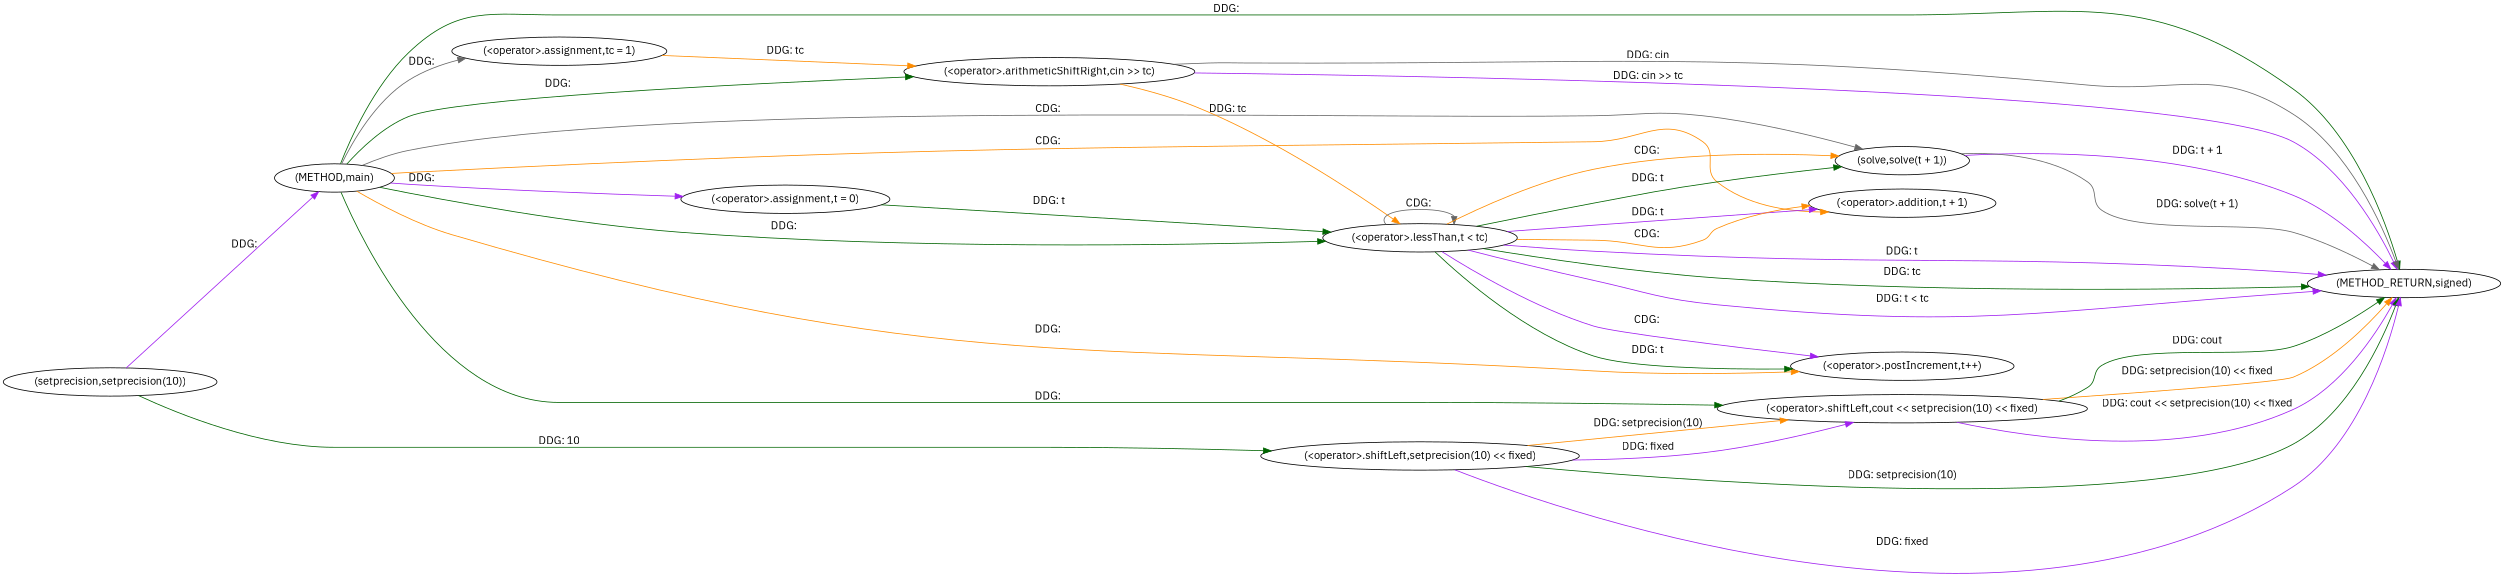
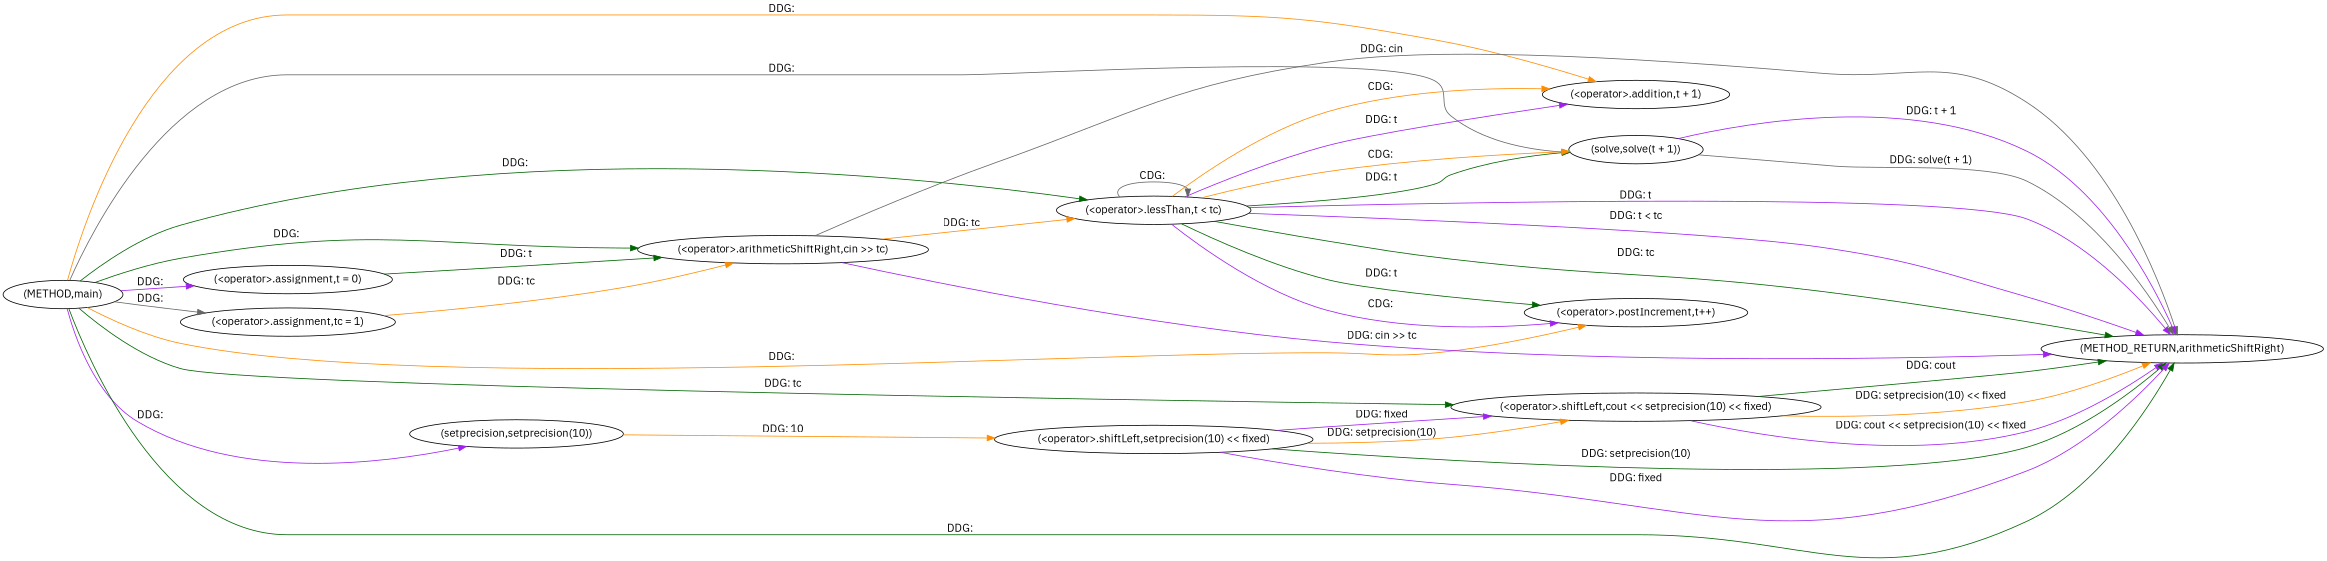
edge "(METHOD,main)" -> "(solve,solve(t + 1))": label "CDG: " -> "DDG: "
edge "(METHOD,main)" -> "(<operator>.addition,t + 1)": label "CDG: " -> "DDG: "
edge "(<operator>.assignment,t = 0)" -> "(<operator>.lessThan,t < tc)": now "(<operator>.assignment,t = 0)" -> "(<operator>.arithmeticShiftRight,cin >> tc)"
edge "(setprecision,setprecision(10))" -> "(METHOD,main)": reversed
node "(METHOD_RETURN,signed)": label "(METHOD_RETURN,signed)" -> "(METHOD_RETURN,arithmeticShiftRight)"
edge "(METHOD,main)" -> "(<operator>.shiftLeft,cout << setprecision(10) << fixed)": label "DDG: " -> "DDG: tc"
edge "(setprecision,setprecision(10))" -> "(<operator>.shiftLeft,setprecision(10) << fixed)": color darkgreen -> darkorange
